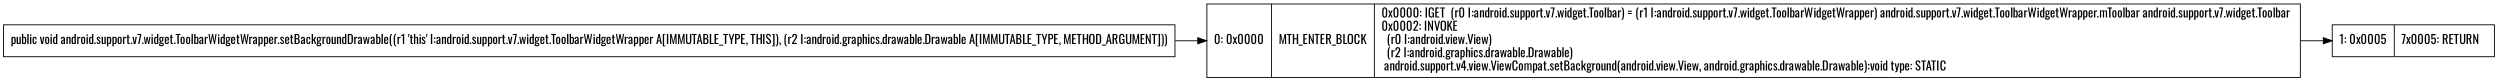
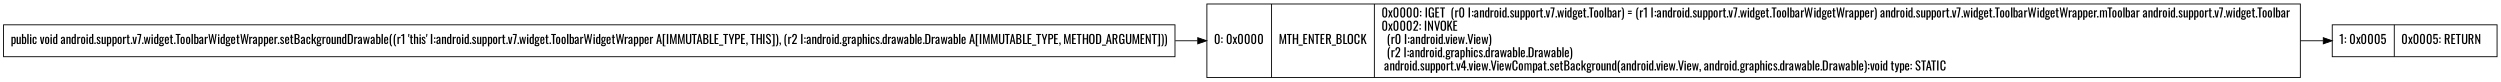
node "1: 0x0005": text "7x0005: RETURN" -> "0x0005: RETURN"
